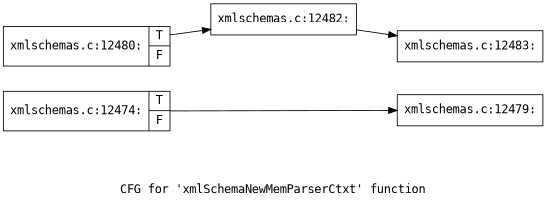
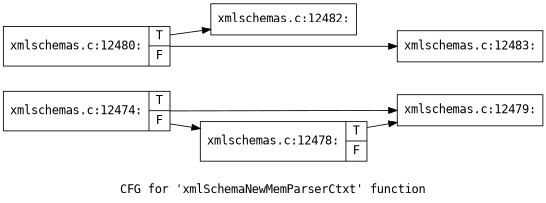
edge "xmlschemas.c:12482:" -> "xmlschemas.c:12483:": now "xmlschemas.c:12480:" -> "xmlschemas.c:12483:"
node "xmlschemas.c:12478:": added
